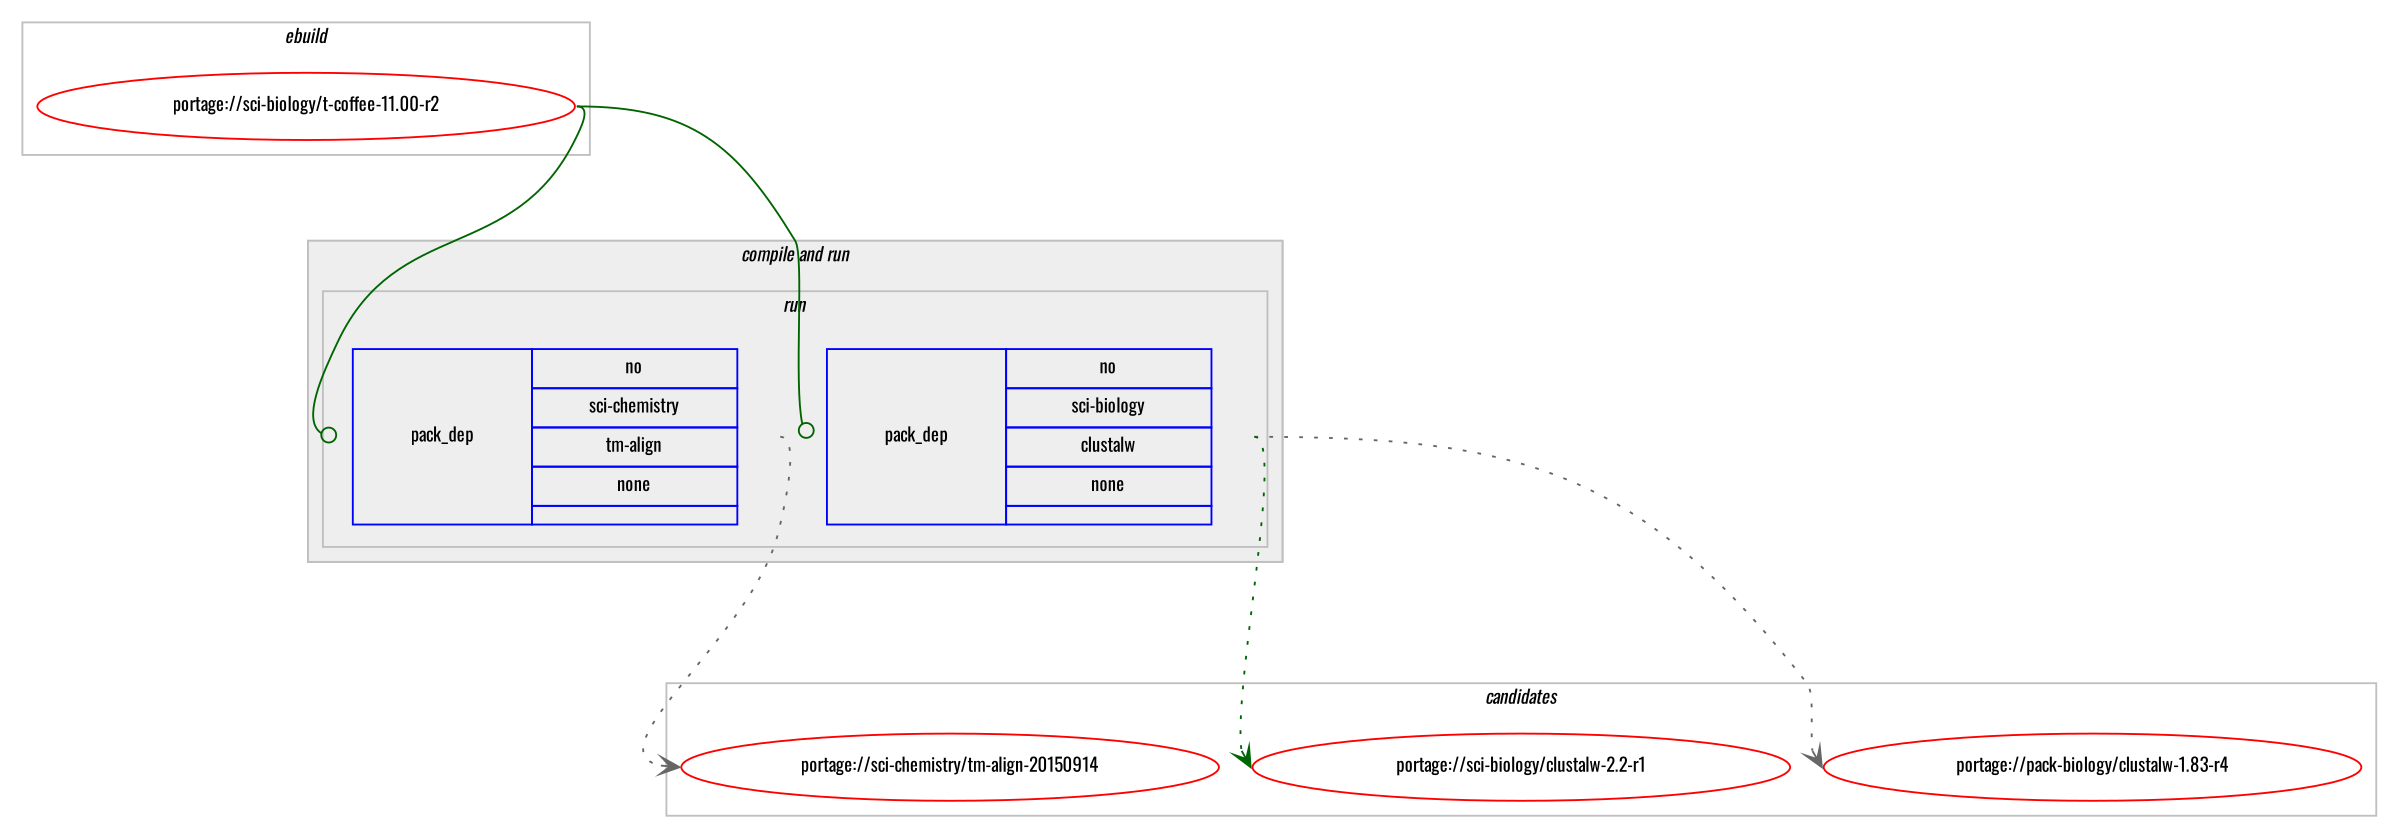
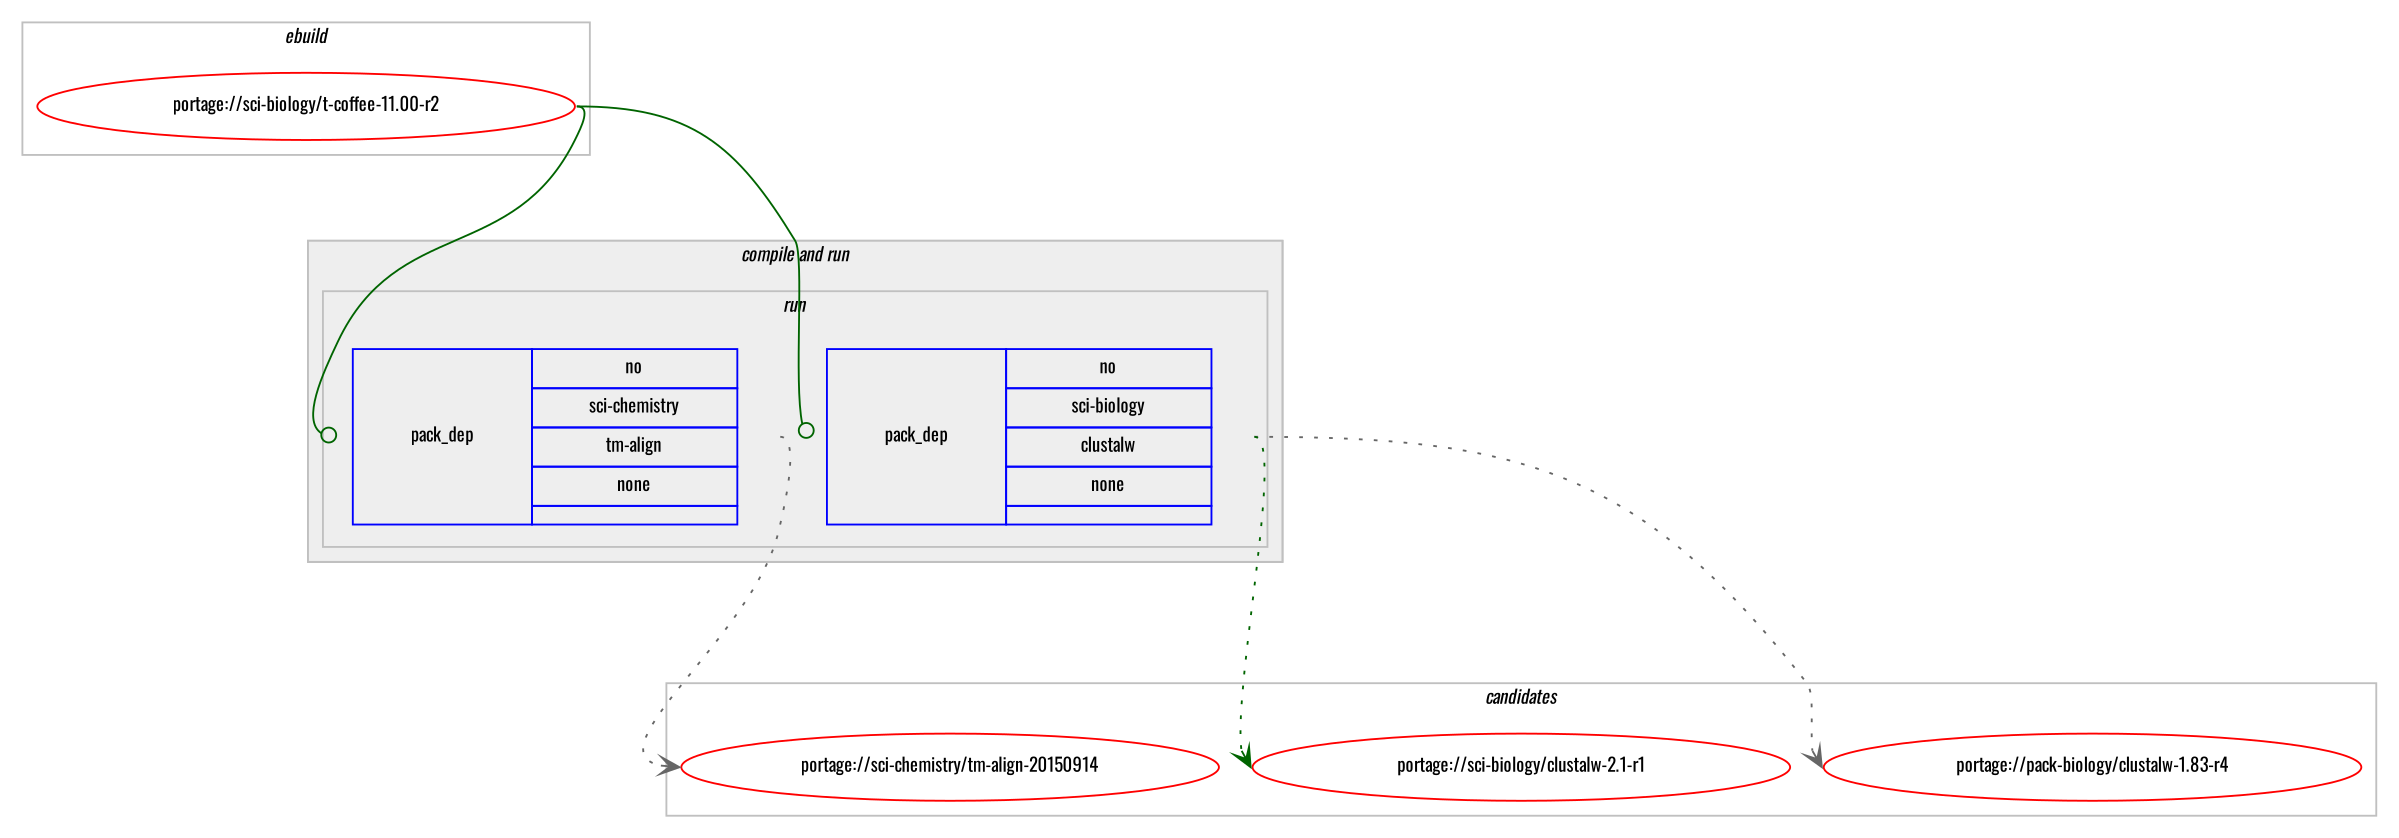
node "portage://sci-biology/clustalw-2.2-r1": label "portage://sci-biology/clustalw-2.2-r1" -> "portage://sci-biology/clustalw-2.1-r1"
